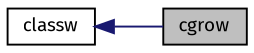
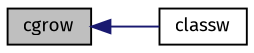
edge "cgrow" -> "classw": reversed
